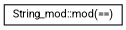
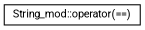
node "String_mod::mod(==)": label "String_mod::mod(==)" -> "String_mod::operator(==)"
